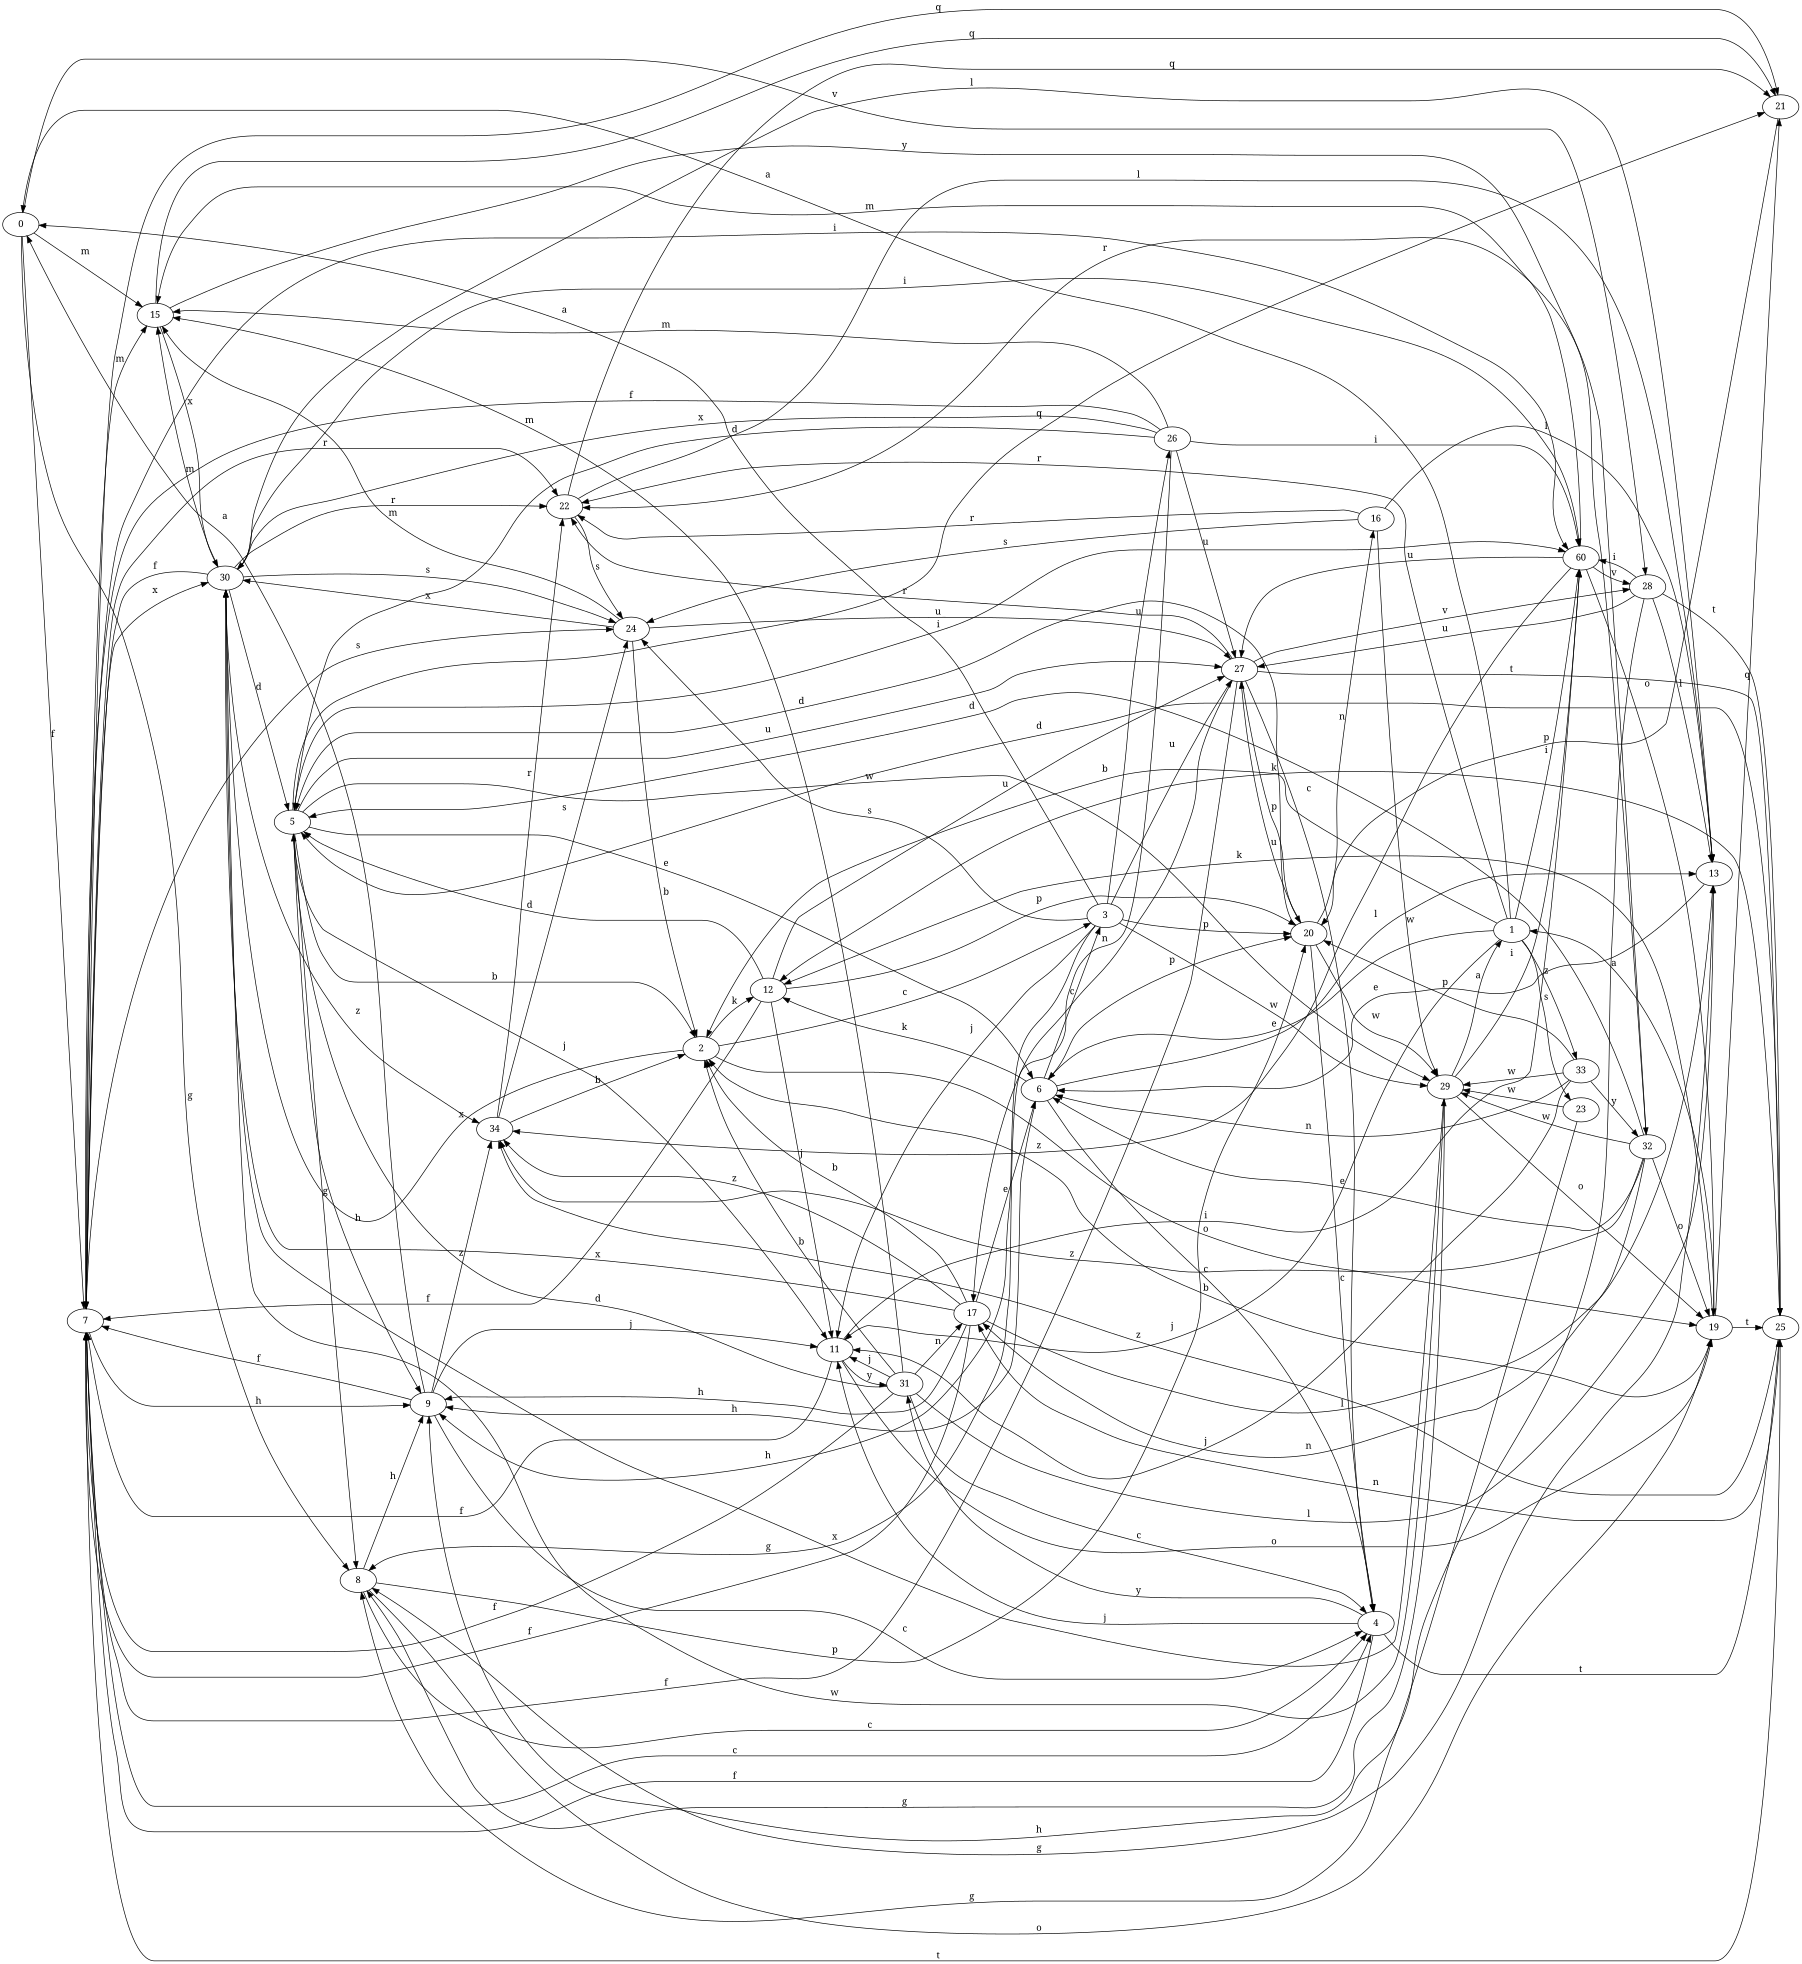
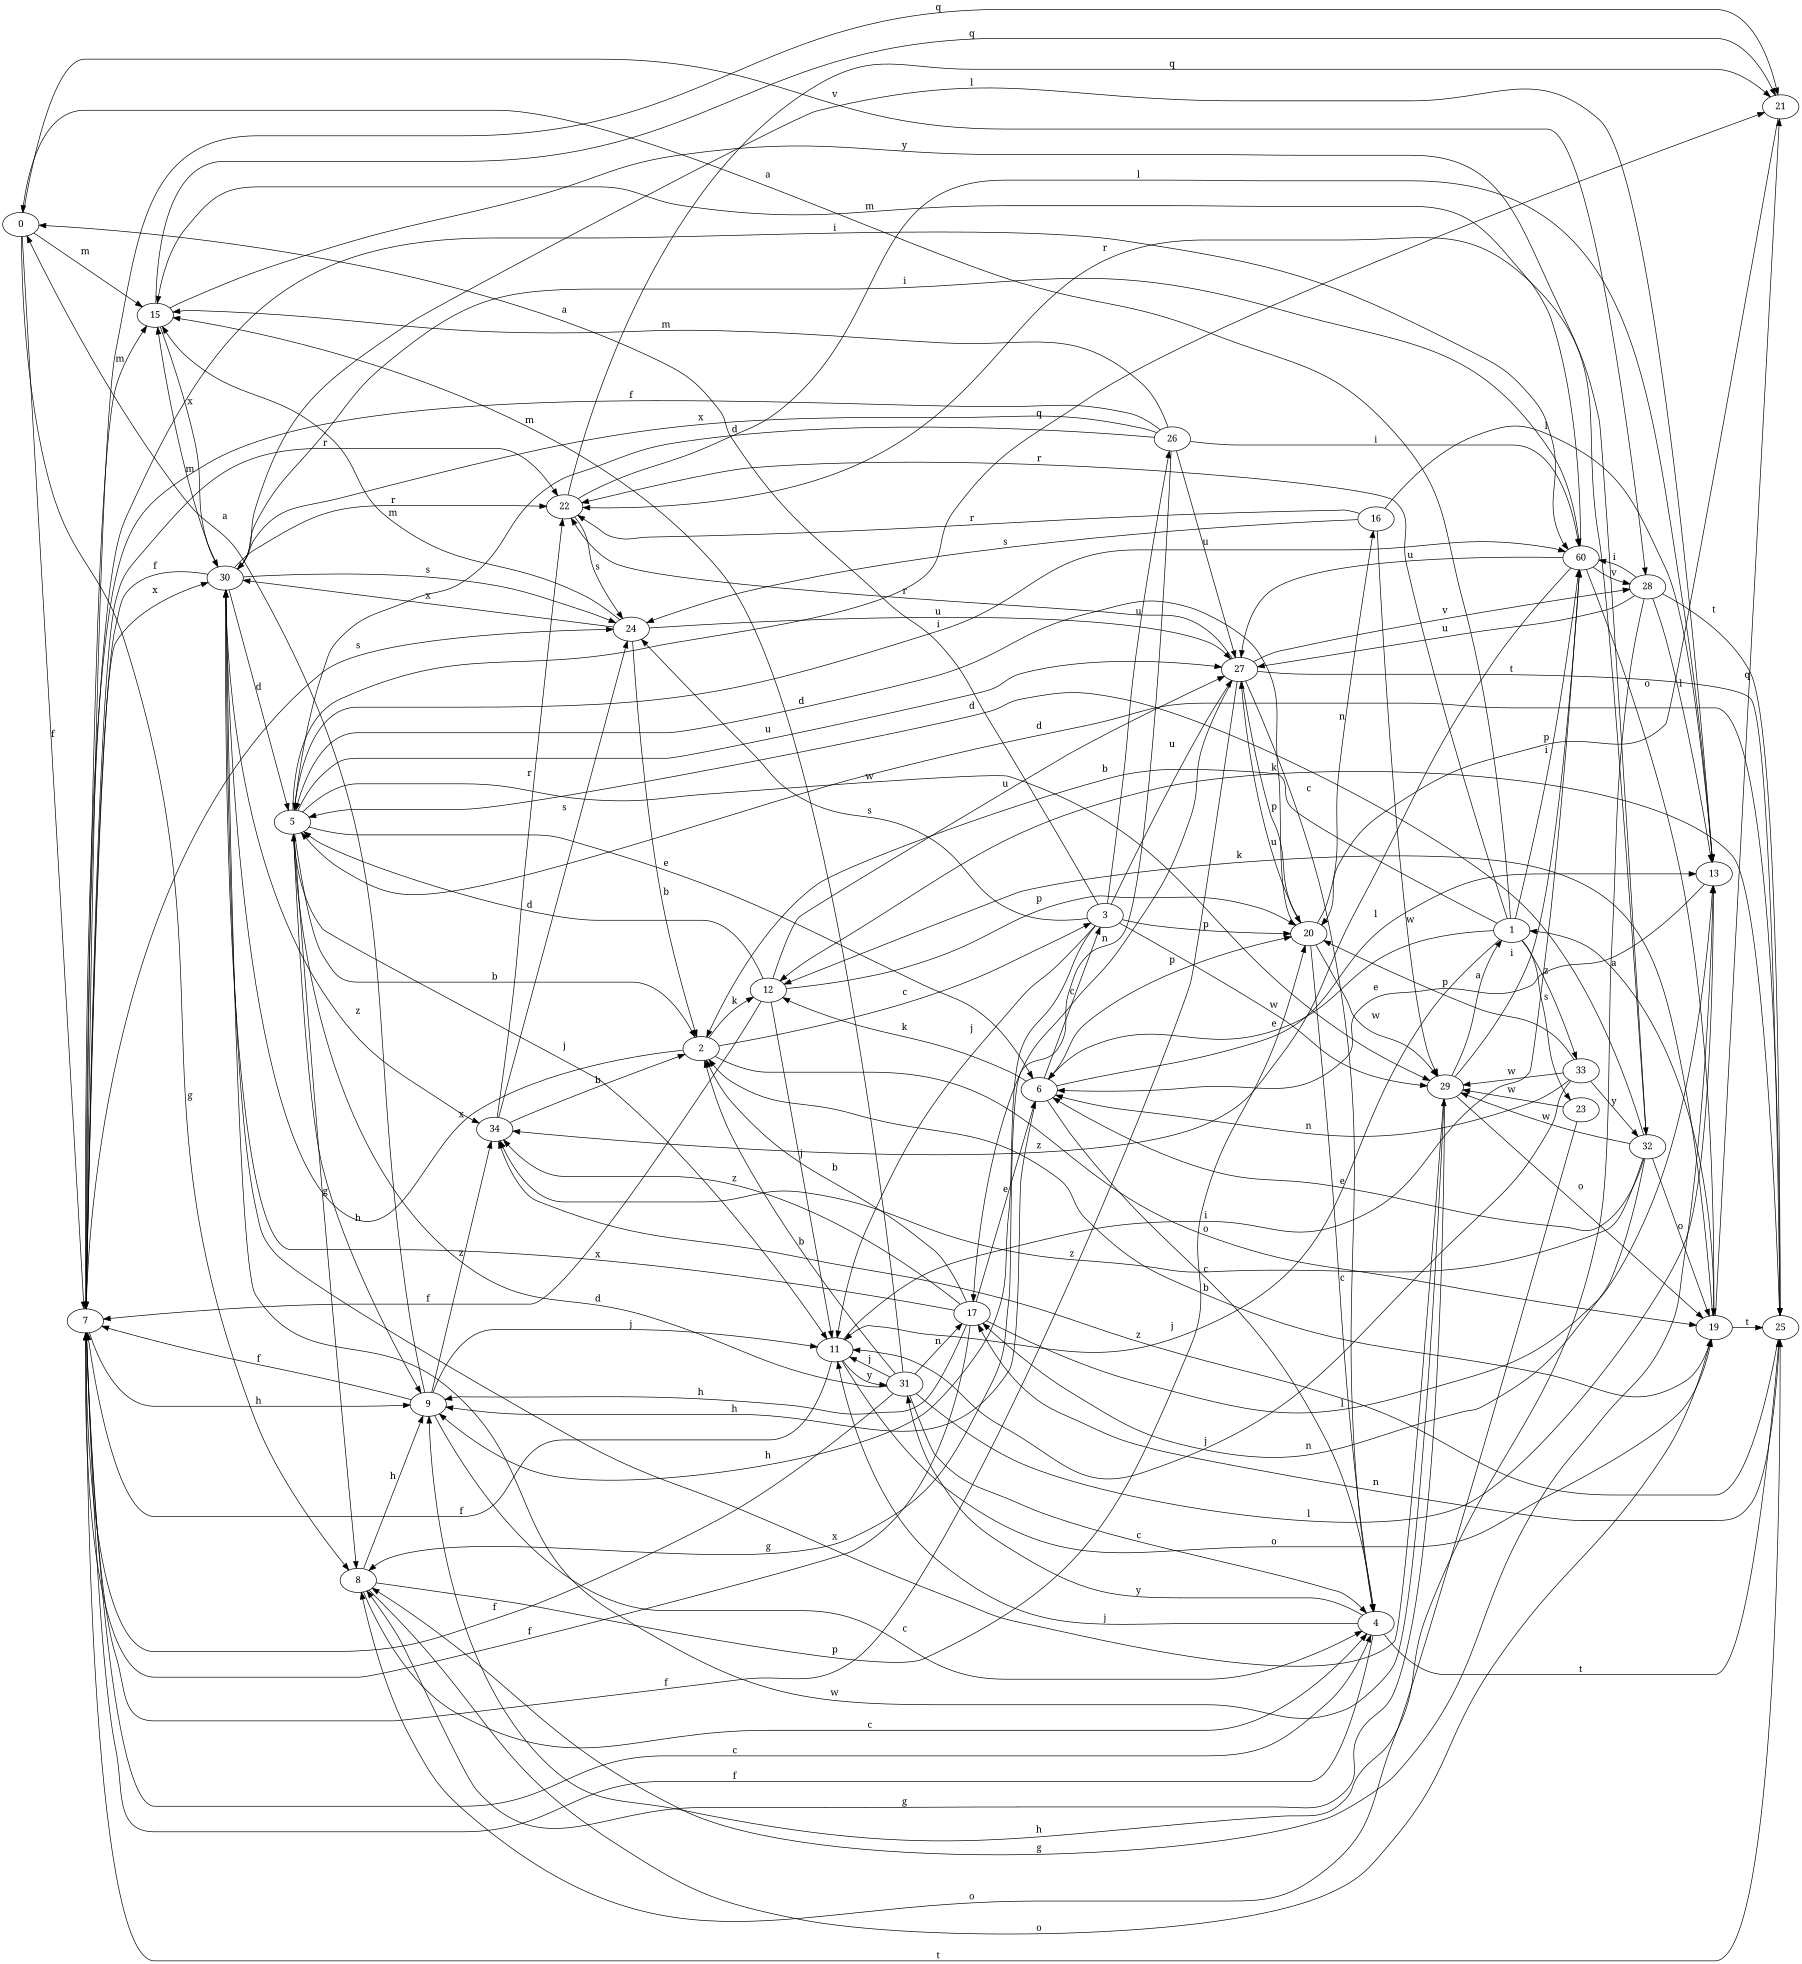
edge "23" -> "8": label "g" -> "o"
